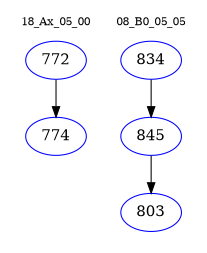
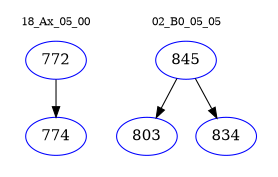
cluster "08_B0_05_05": label "08_B0_05_05" -> "02_B0_05_05"
edge "834" -> "845": reversed
